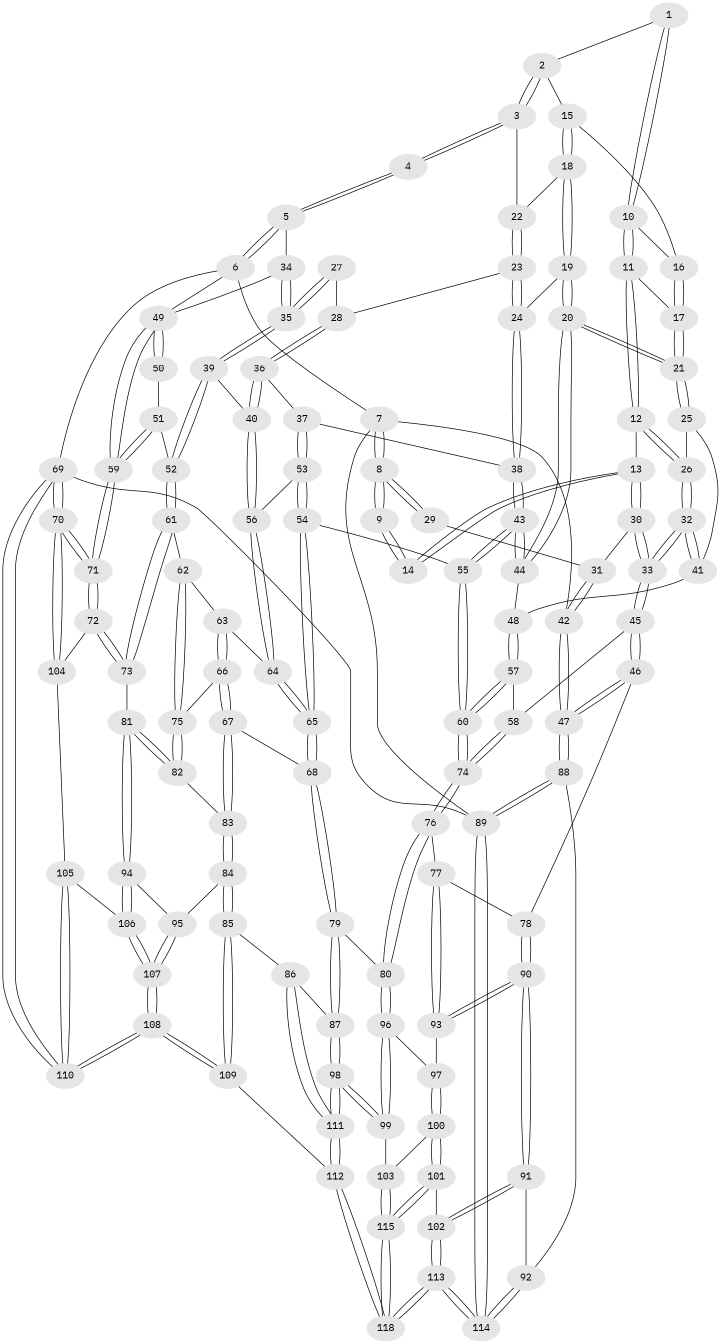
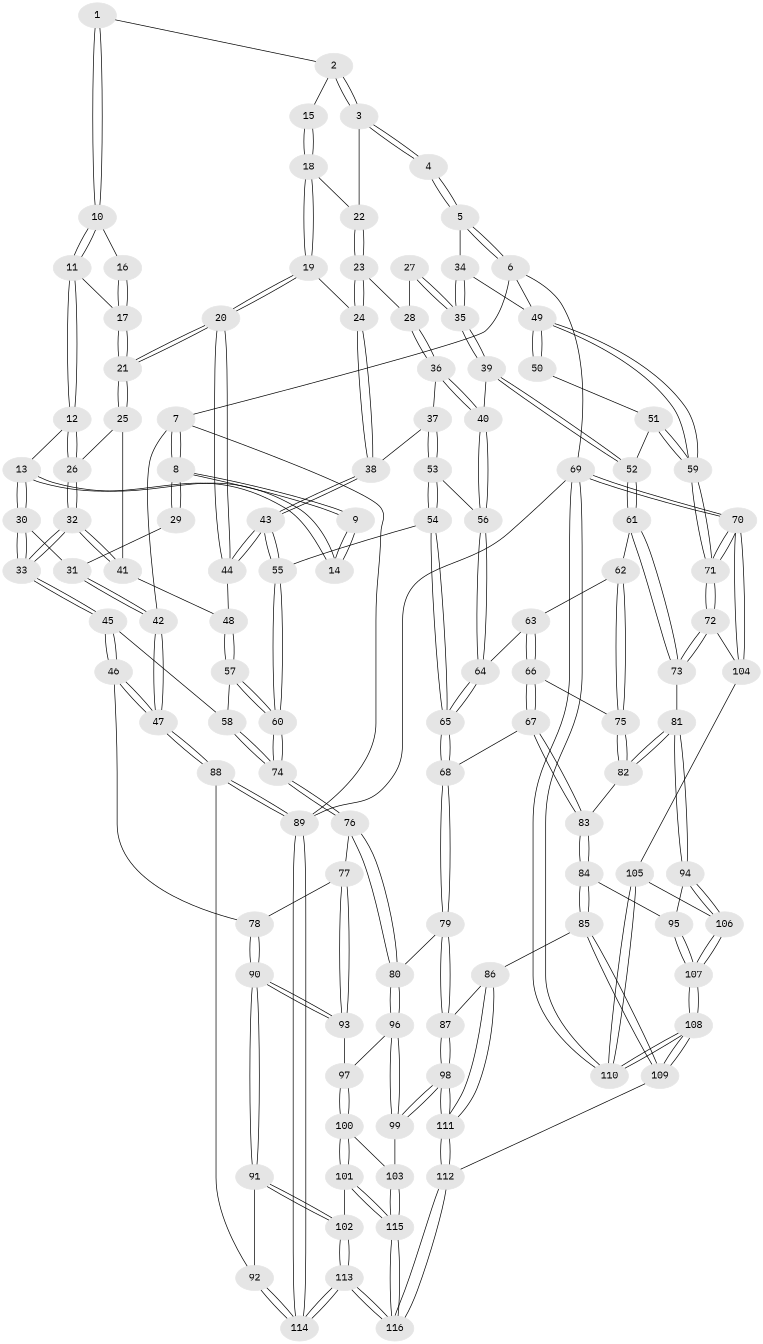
edge "15" -- "16": removed
node "118": label "118" -> "116"
